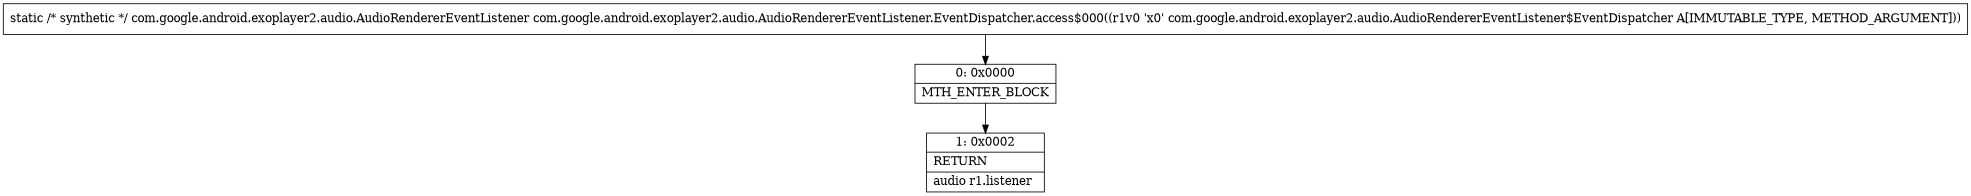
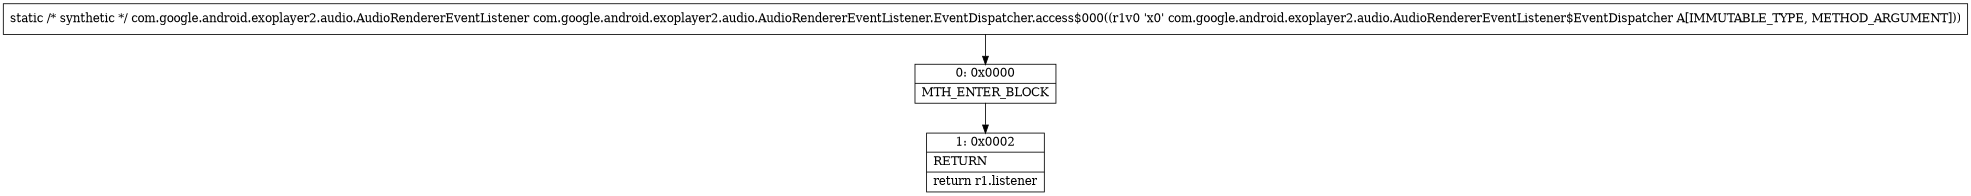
node "1: 0x0002": text "audio r1.listener" -> "return r1.listener"
